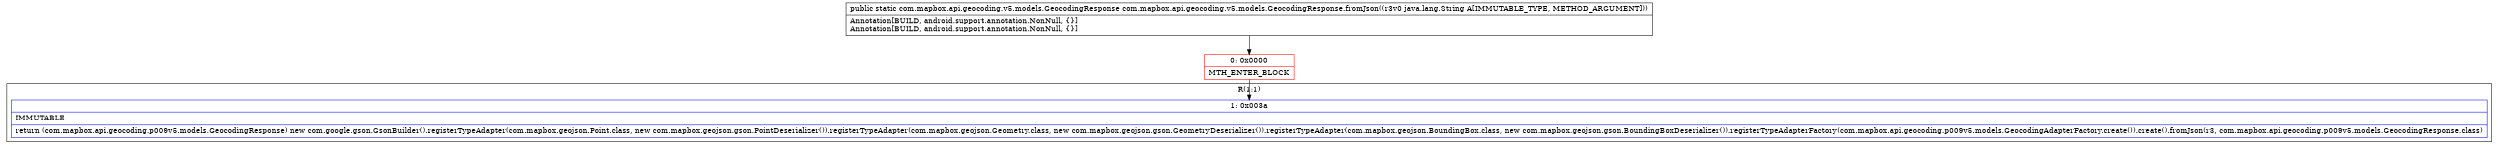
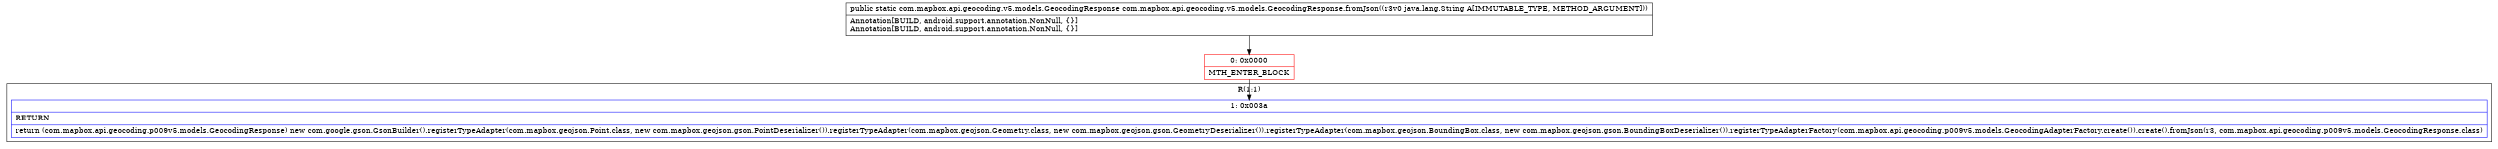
node "1: 0x003a": text "IMMUTABLE" -> "RETURN"
